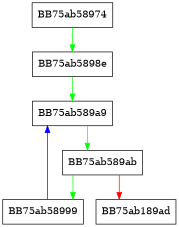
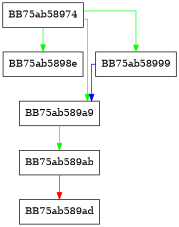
edge "BB75ab5898e" -> "BB75ab589a9": now "BB75ab58974" -> "BB75ab589a9"
edge "BB75ab589ab" -> "BB75ab58999": now "BB75ab58974" -> "BB75ab58999"
node "BB75ab189ad": label "BB75ab189ad" -> "BB75ab589ad"
